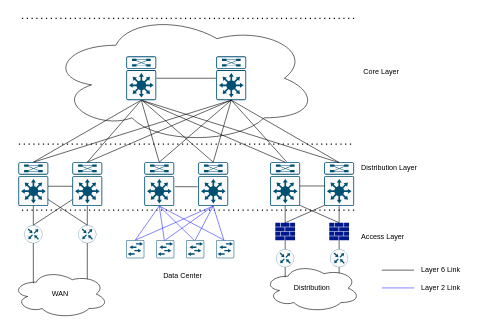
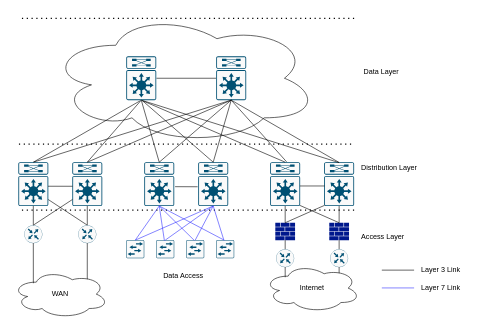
node "Core Layer": label "Core Layer" -> "Data Layer"
node "Layer 6 Link": label "Layer 6 Link" -> "Layer 3 Link"
node "Data Center": label "Data Center" -> "Data Access"
node "Distribution": label "Distribution" -> "Internet"
node "Layer 2 Link": label "Layer 2 Link" -> "Layer 7 Link"
